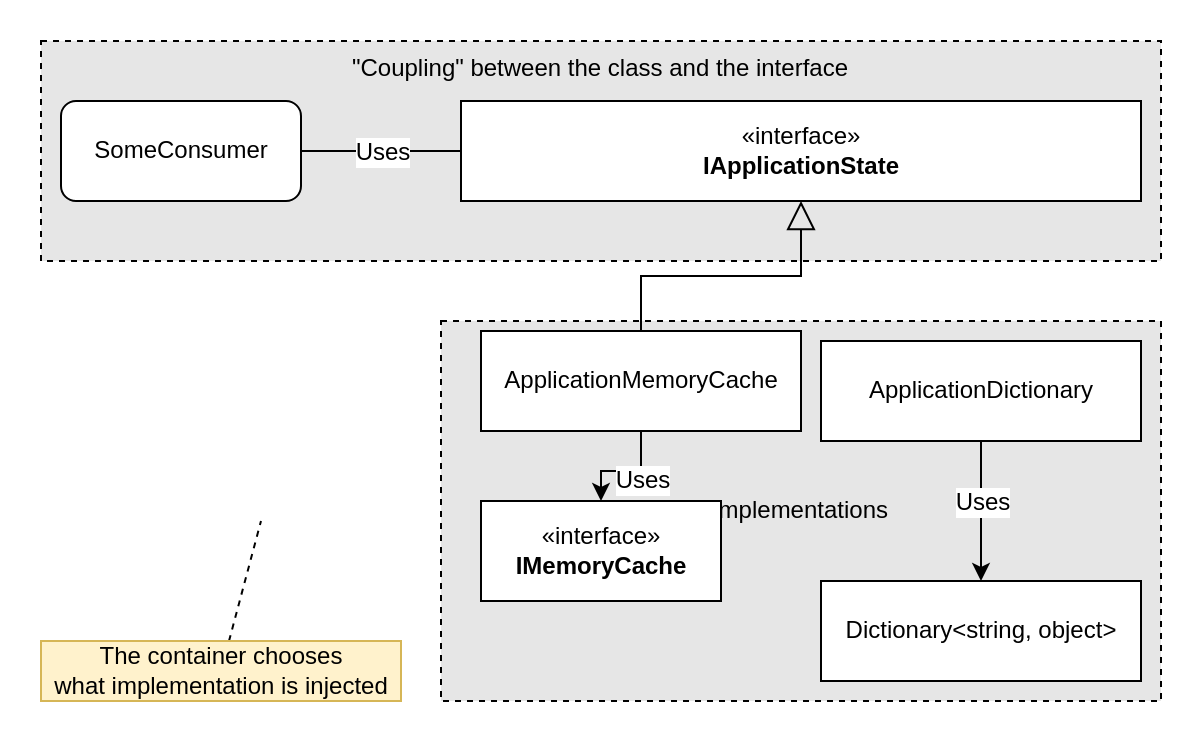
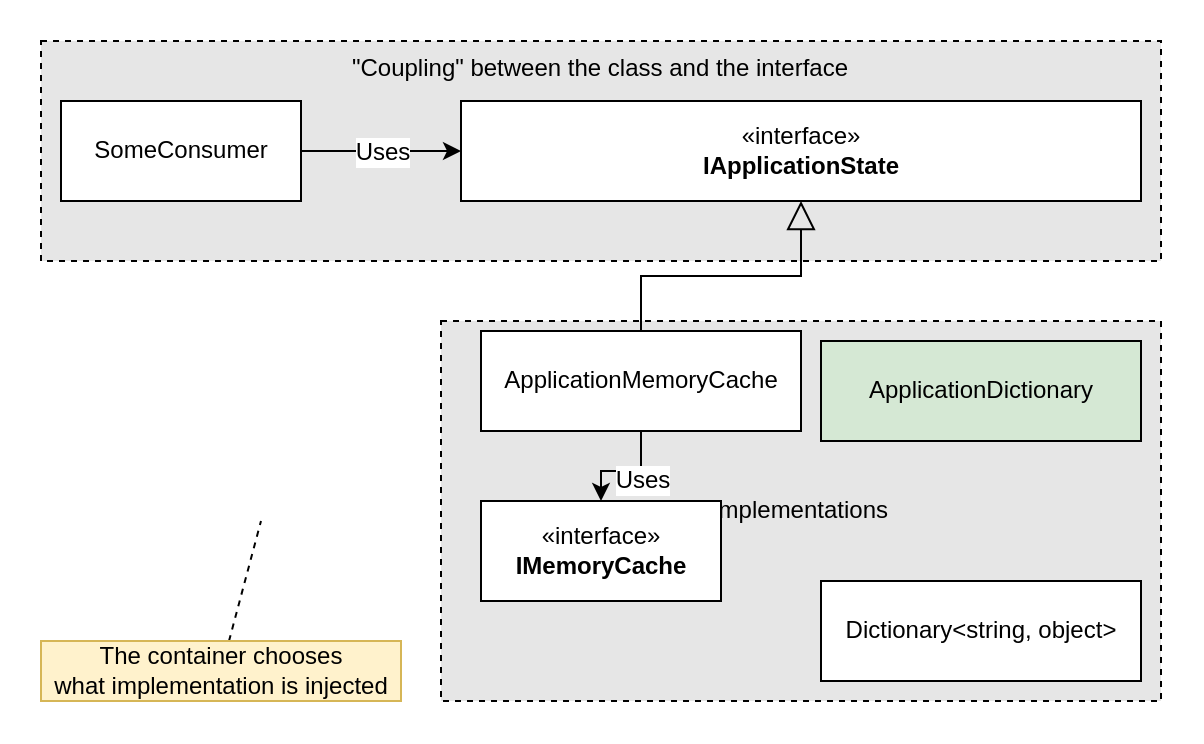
node "SomeConsumer": shape rounded rectangle -> rectangle
edge "SomeConsumer" -- "«interface» IApplicationState": arrowhead none -> classic
node "ApplicationDictionary": fillcolor #ffffff -> #d5e8d4
edge "ApplicationDictionary" -> "Dictionary<string, object>": removed, label "Uses"
